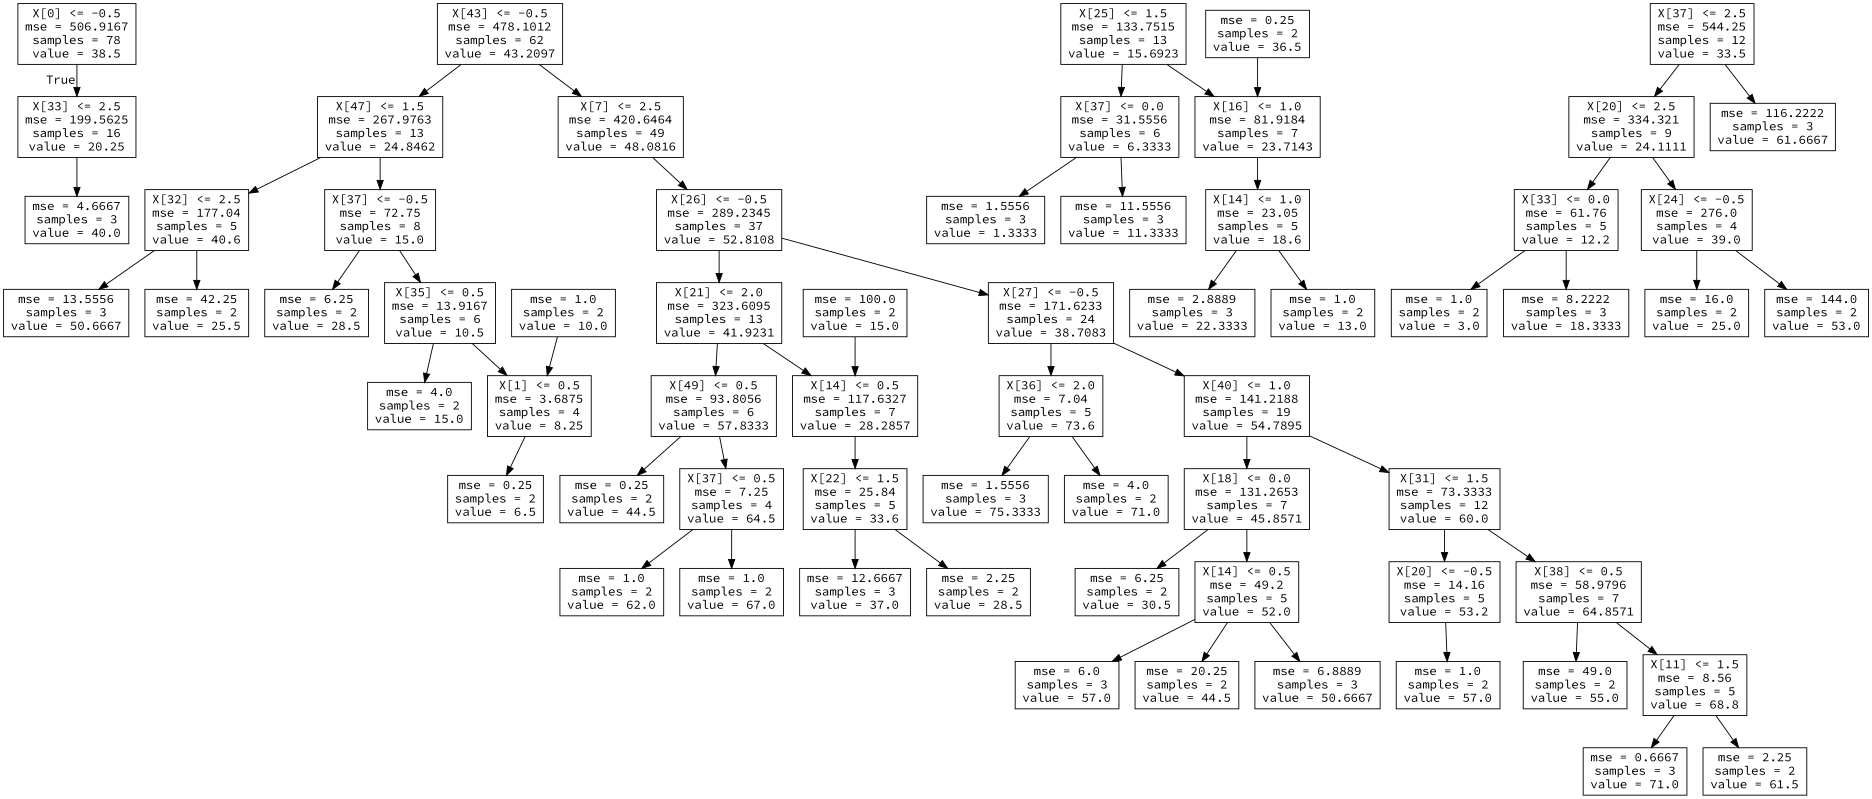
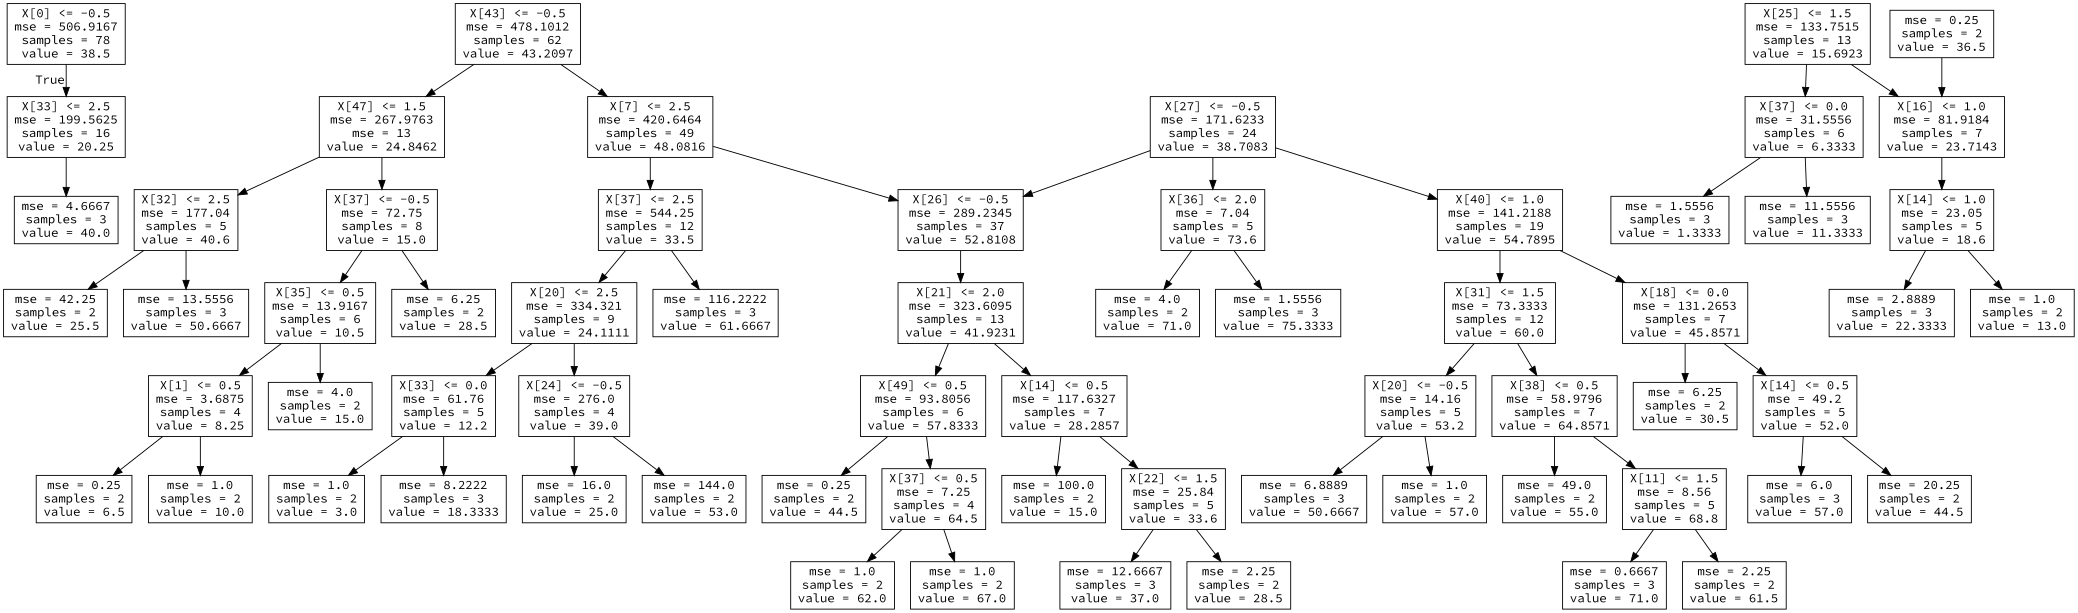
node "X[47] <= 1.5 mse = 267.9763 samples = 13 value = 24.8462": label "X[47] <= 1.5 mse = 267.9763 samples = 13 value = 24.8462" -> "X[47] <= 1.5 mse = 267.9763 mse = 13 value = 24.8462"
edge "X[7] <= 2.5 mse = 420.6464 samples = 49 value = 48.0816" -> "X[37] <= 2.5 mse = 544.25 samples = 12 value = 33.5": added
edge "X[26] <= -0.5 mse = 289.2345 samples = 37 value = 52.8108" -> "X[27] <= -0.5 mse = 171.6233 samples = 24 value = 38.7083": reversed
edge "mse = 1.0 samples = 2 value = 10.0" -> "X[1] <= 0.5 mse = 3.6875 samples = 4 value = 8.25": reversed
edge "mse = 100.0 samples = 2 value = 15.0" -> "X[14] <= 0.5 mse = 117.6327 samples = 7 value = 28.2857": reversed
edge "X[14] <= 0.5 mse = 49.2 samples = 5 value = 52.0" -> "mse = 6.8889 samples = 3 value = 50.6667": now "X[20] <= -0.5 mse = 14.16 samples = 5 value = 53.2" -> "mse = 6.8889 samples = 3 value = 50.6667"
